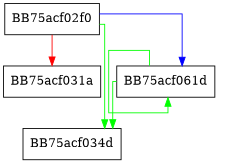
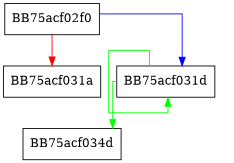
edge "BB75acf02f0" -> "BB75acf034d": removed
node "BB75acf061d": label "BB75acf061d" -> "BB75acf031d"
